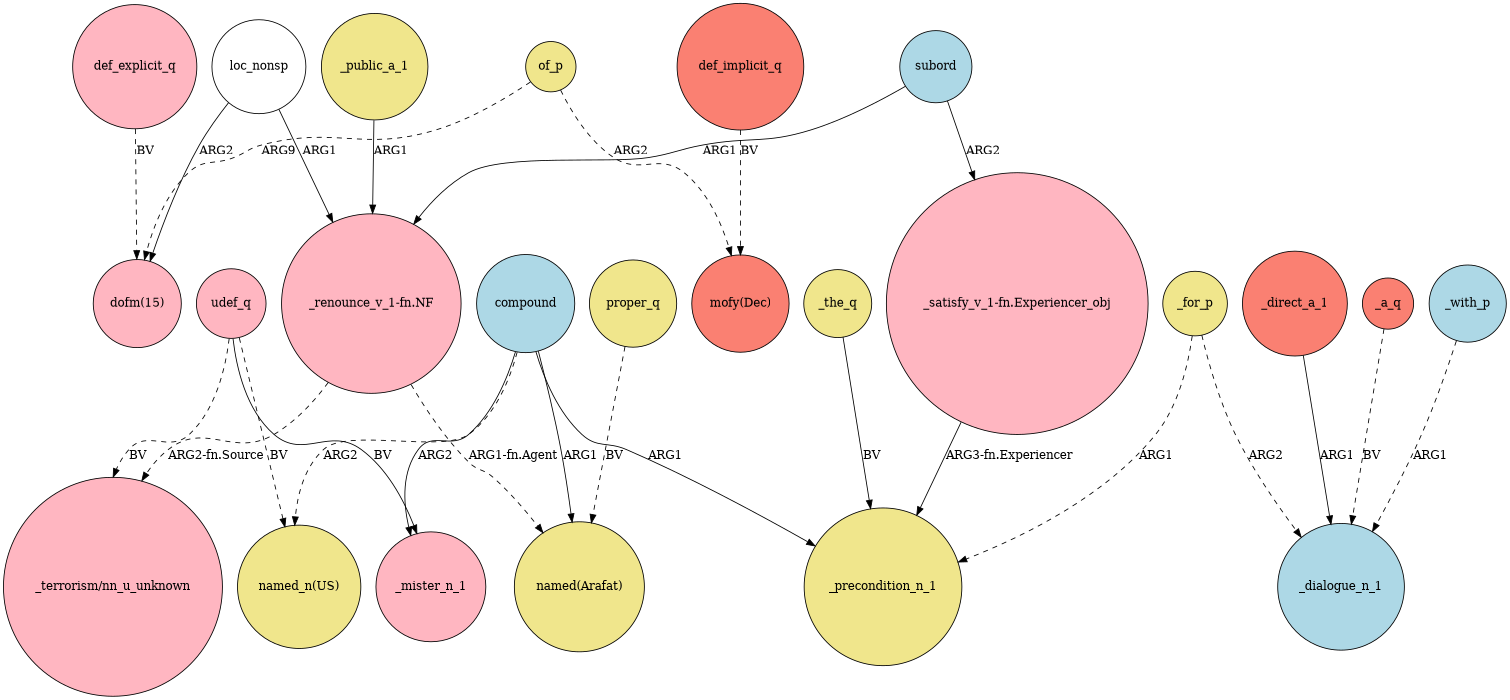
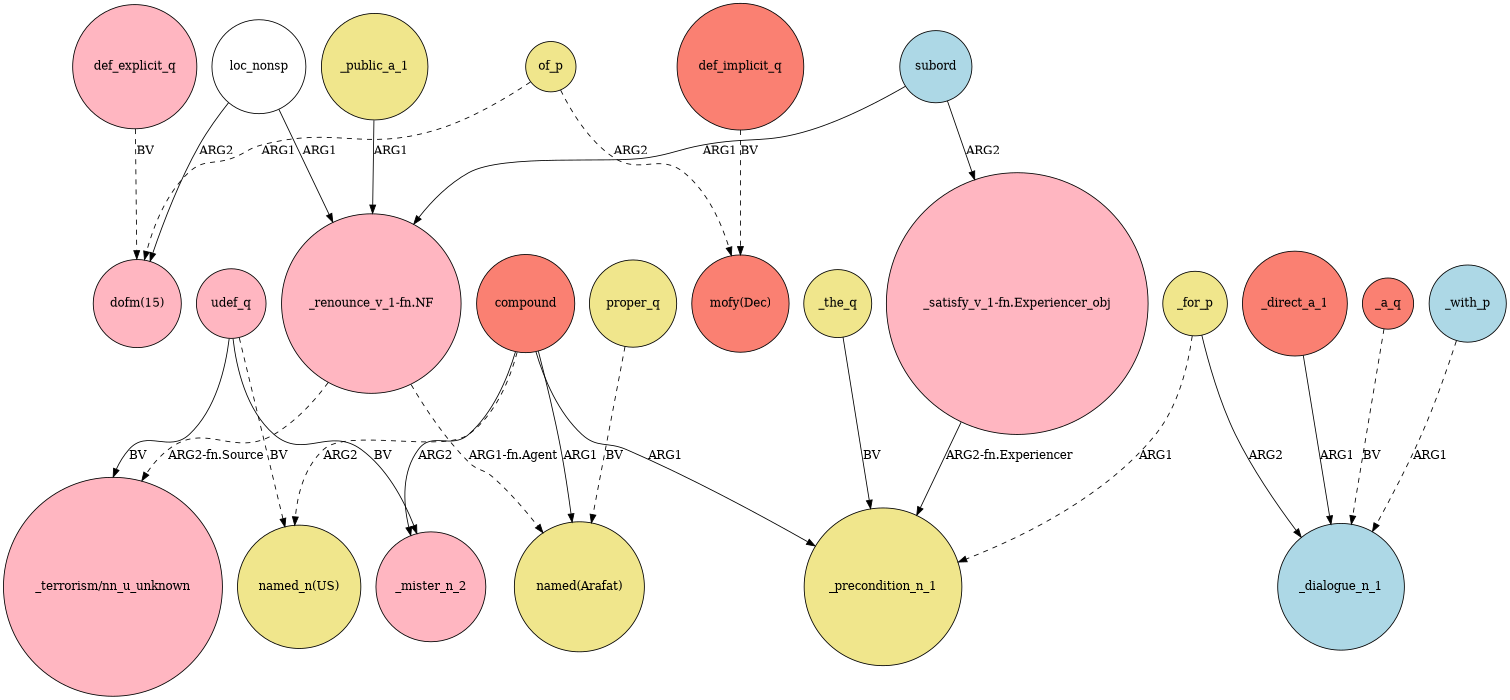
edge "of_p" -> "dofm(15)": label "ARG9" -> "ARG1"
node "compound": fillcolor lightblue -> salmon
edge "udef_q" -> "_terrorism/nn_u_unknown": style dashed -> solid
edge "_for_p" -> "_dialogue_n_1": style dashed -> solid
edge "_satisfy_v_1-fn.Experiencer_obj" -> "_precondition_n_1": label "ARG3-fn.Experiencer" -> "ARG2-fn.Experiencer"
node "_mister_n_1": label "_mister_n_1" -> "_mister_n_2"
